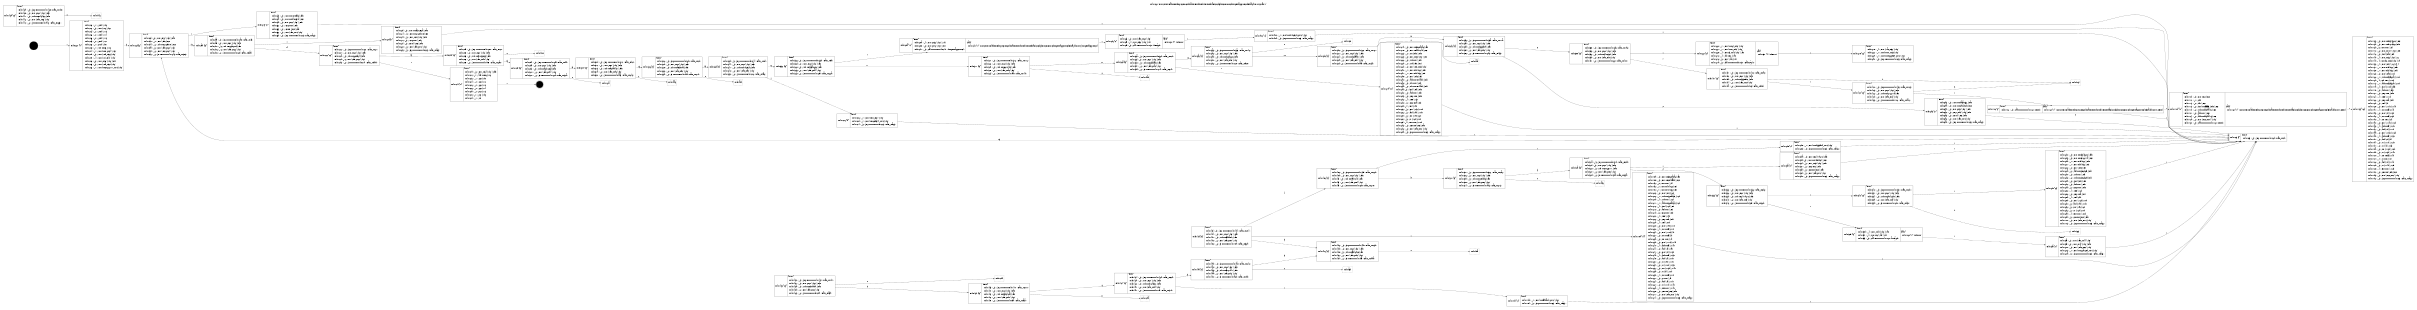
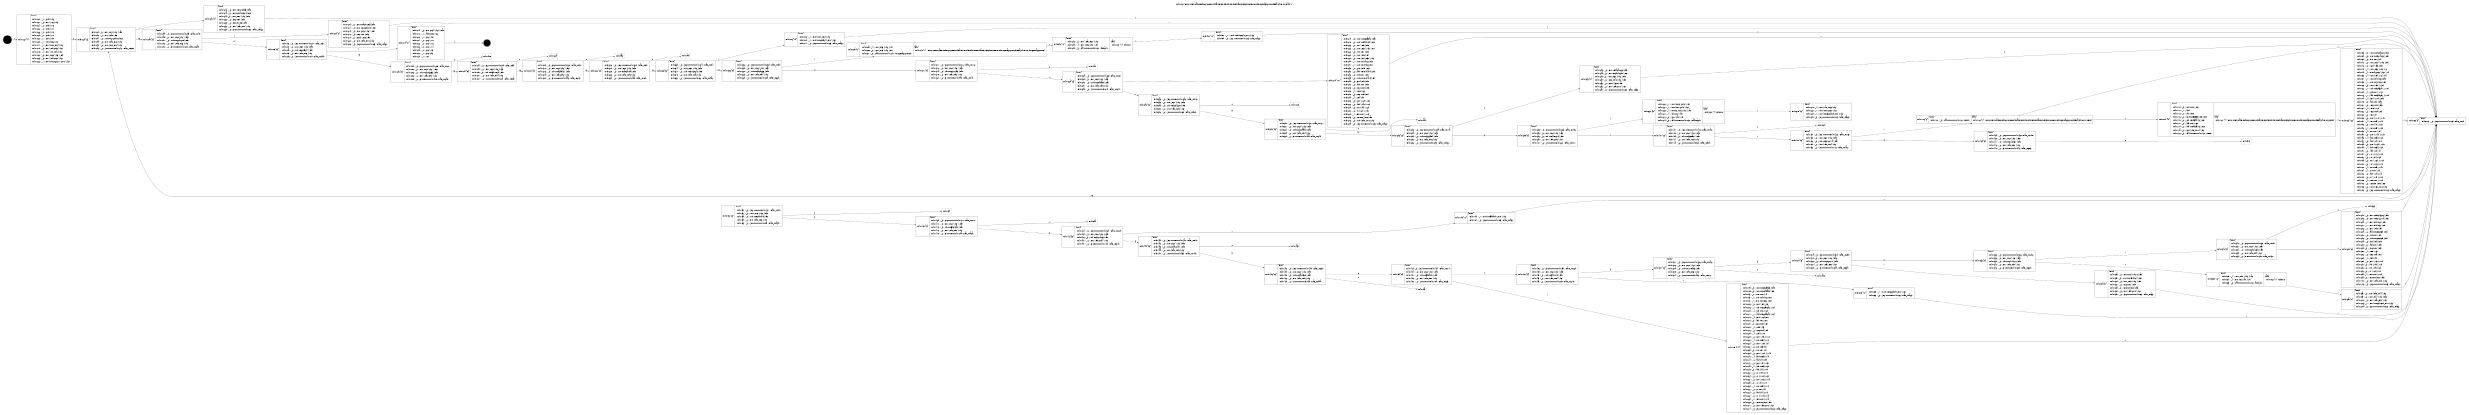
edge "0x401420 [25]" -> "0x401b6f": now "0x401420 [25]" -> "0x401439 [25]"
edge "0x401735 [168]" -> "0x401cc5 [5]": added, label "1"
edge "0x4014cf [25]" -> "0x4014b6 [25]": reversed
